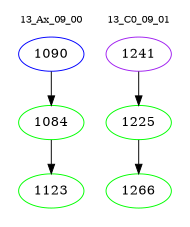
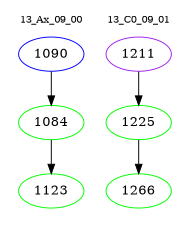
node "1241": label "1241" -> "1211"
